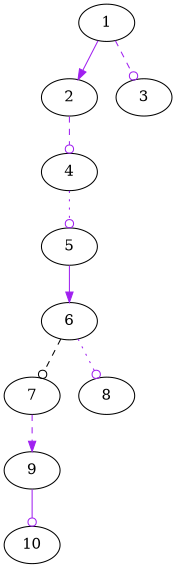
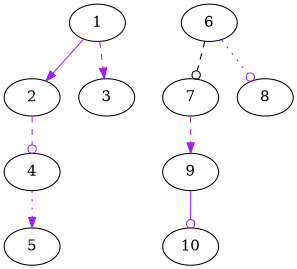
edge "1" -> "3": arrowhead odot -> normal
edge "4" -> "5": arrowhead odot -> normal
edge "5" -> "6": removed
